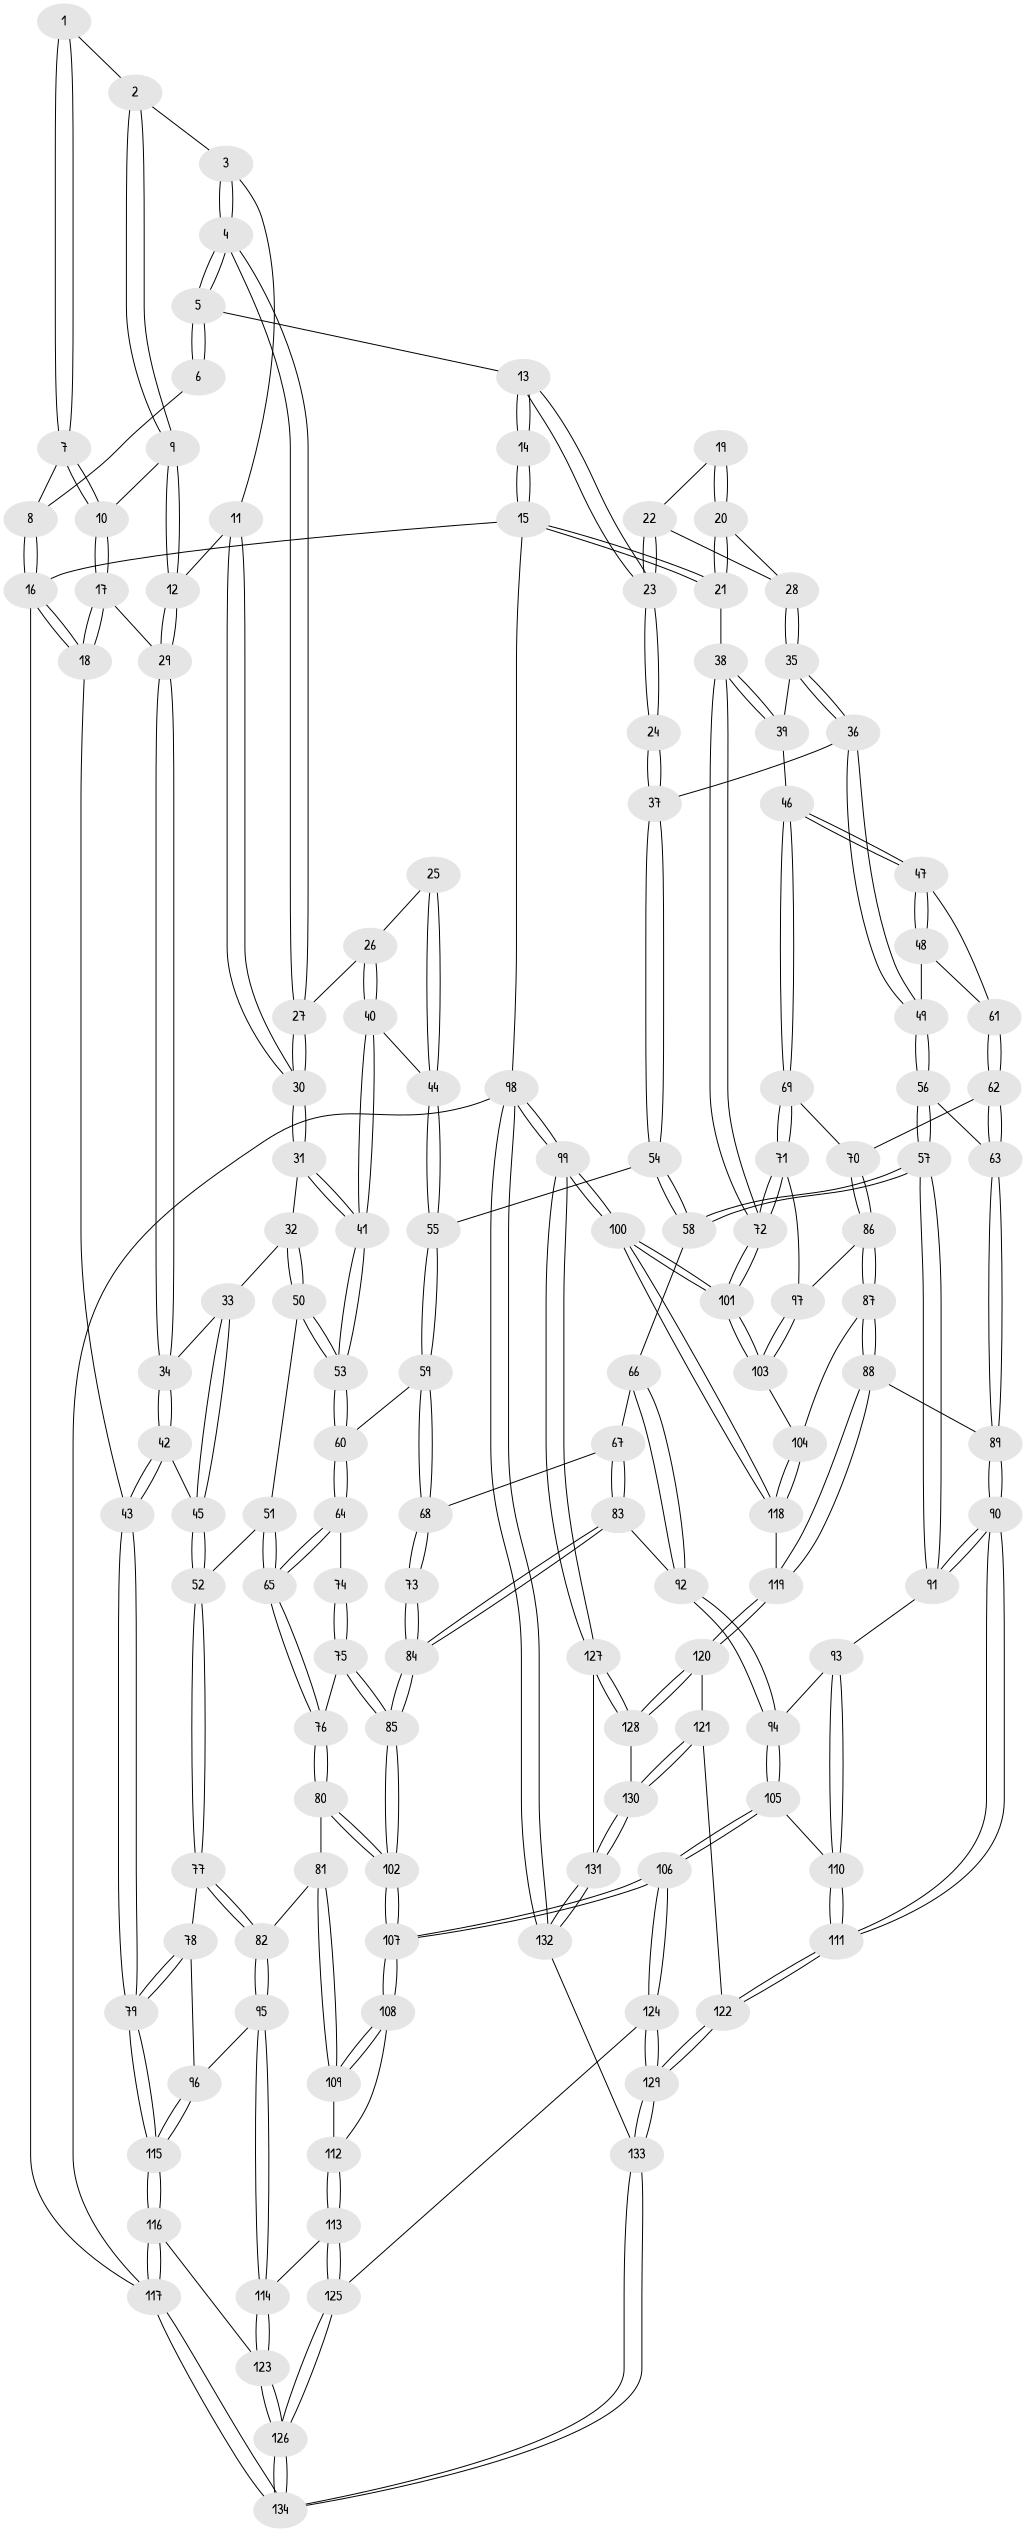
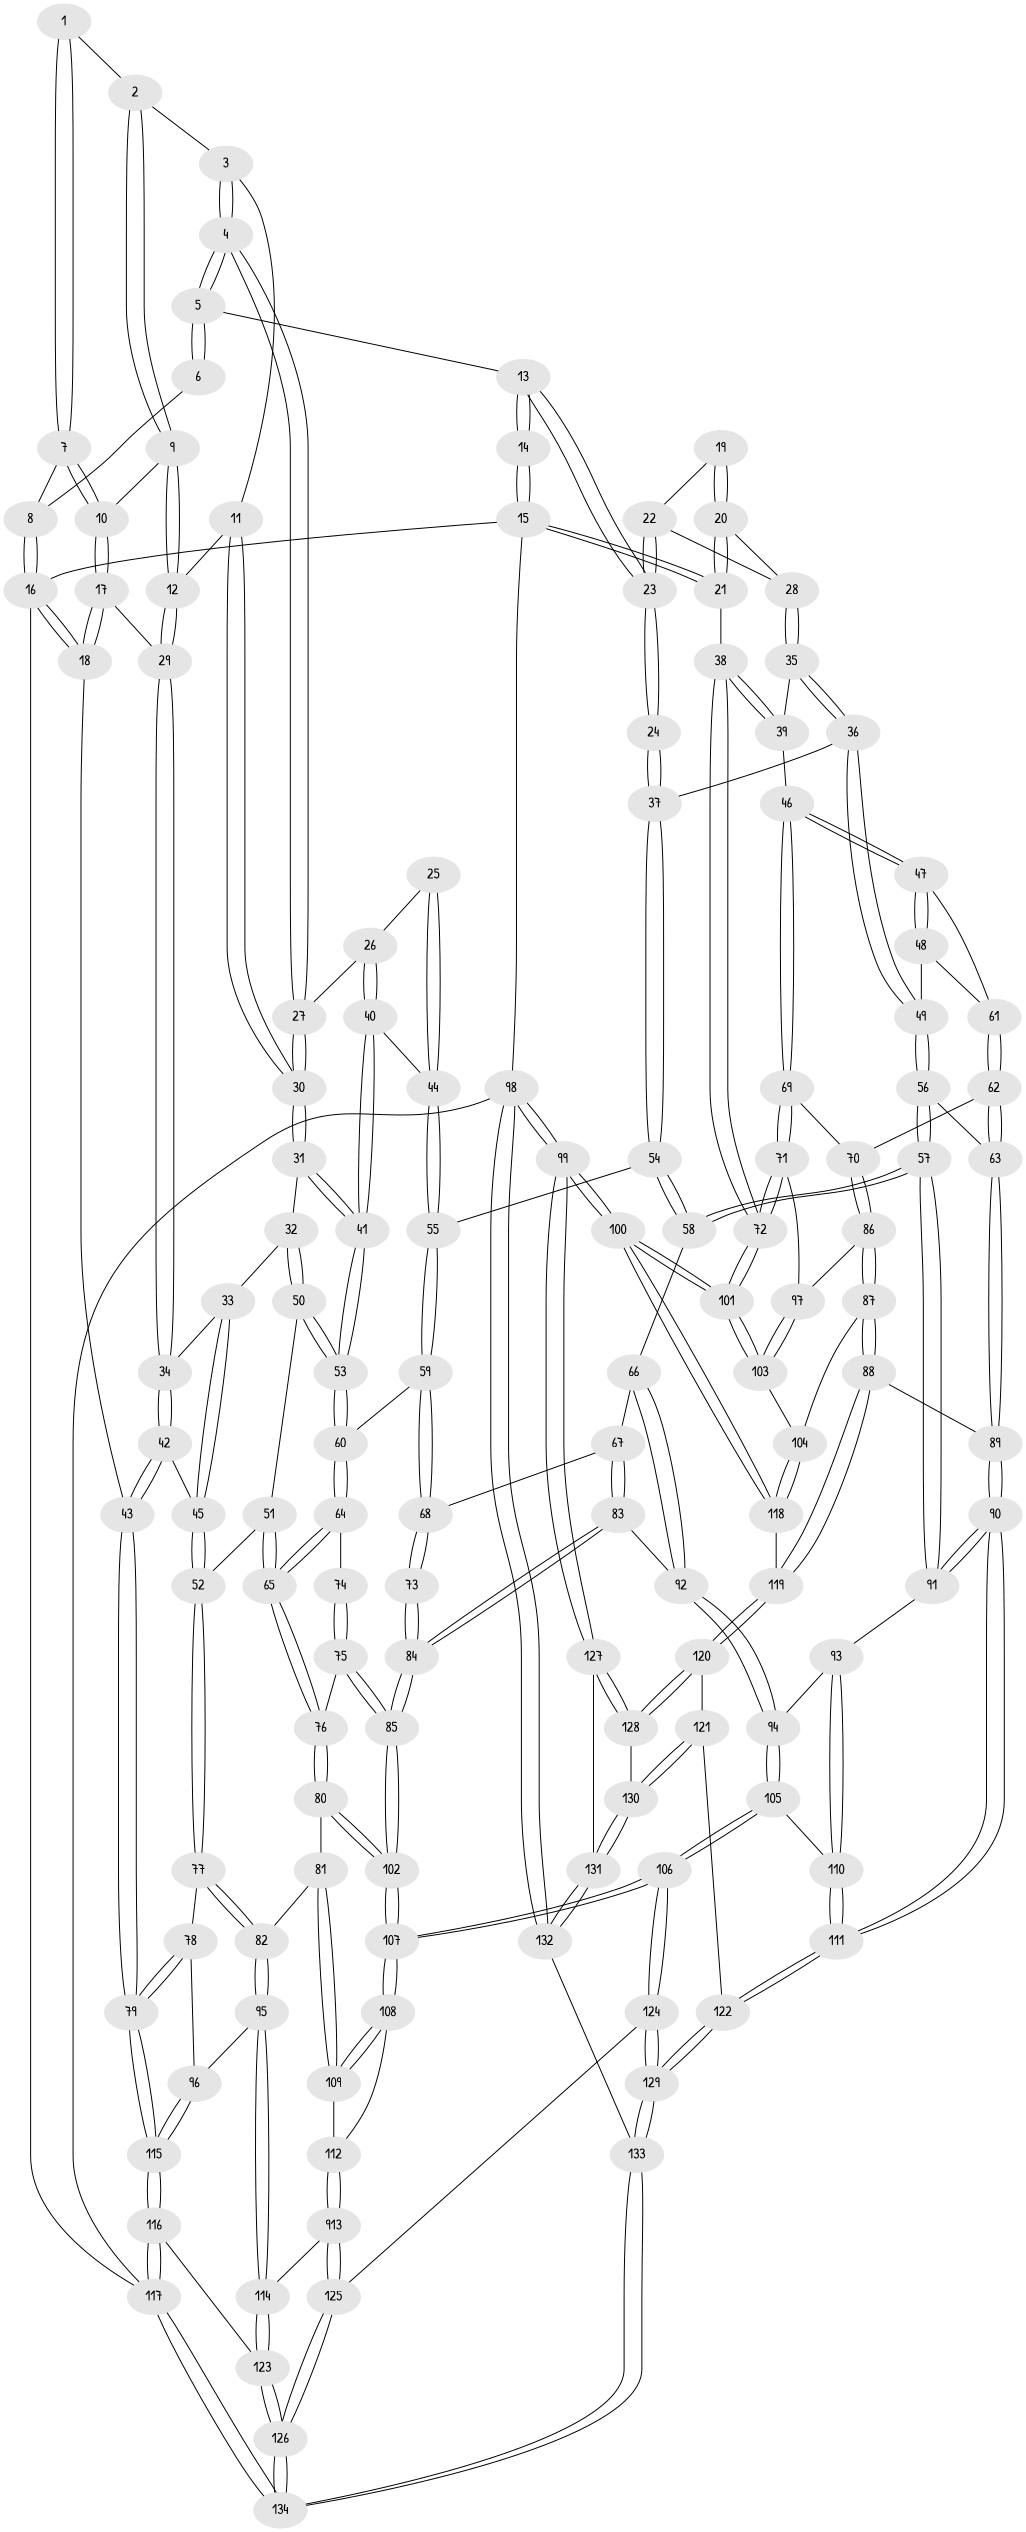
node "113": label "113" -> "913"
